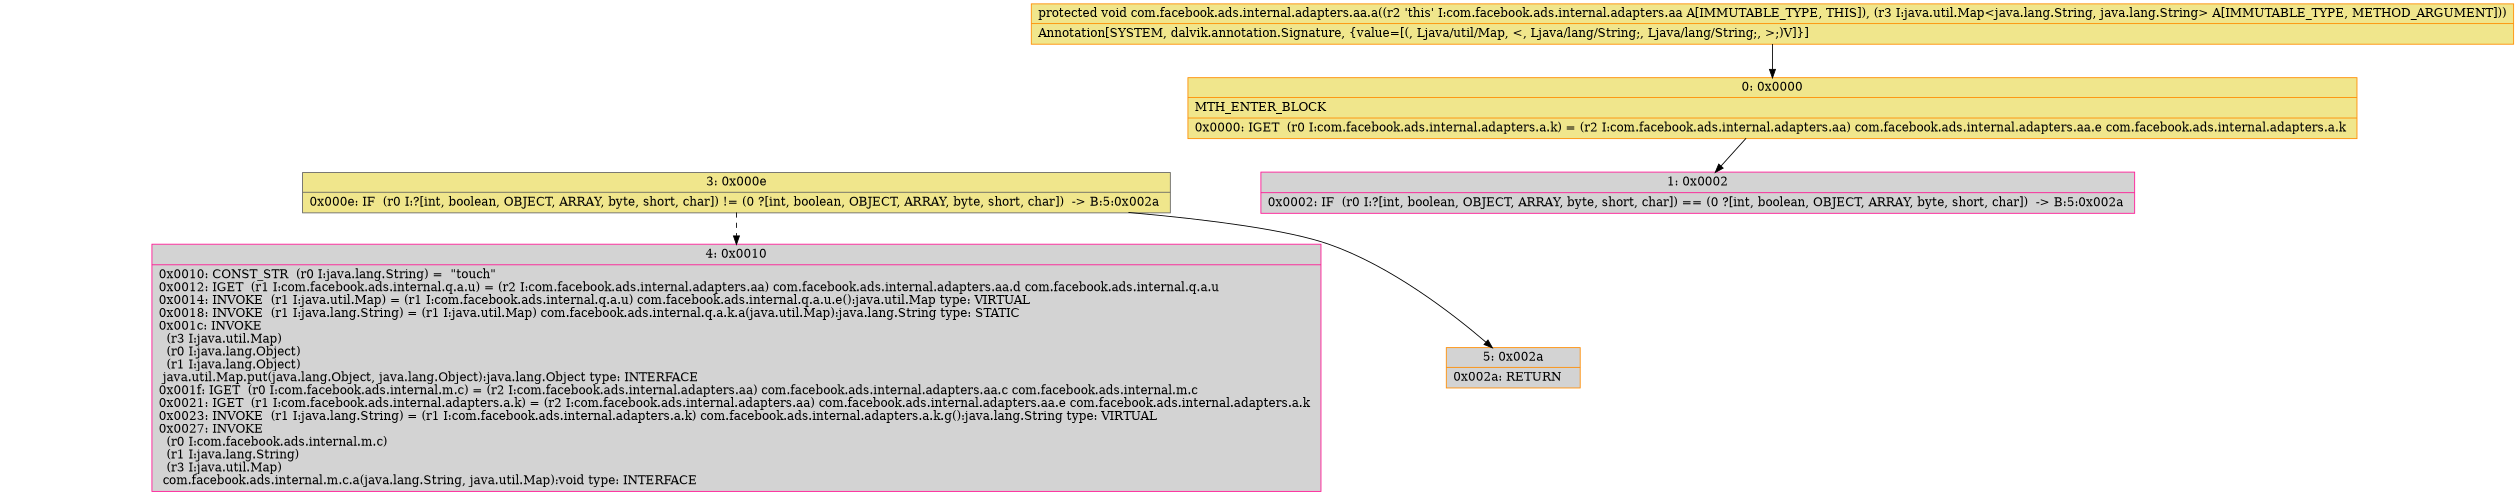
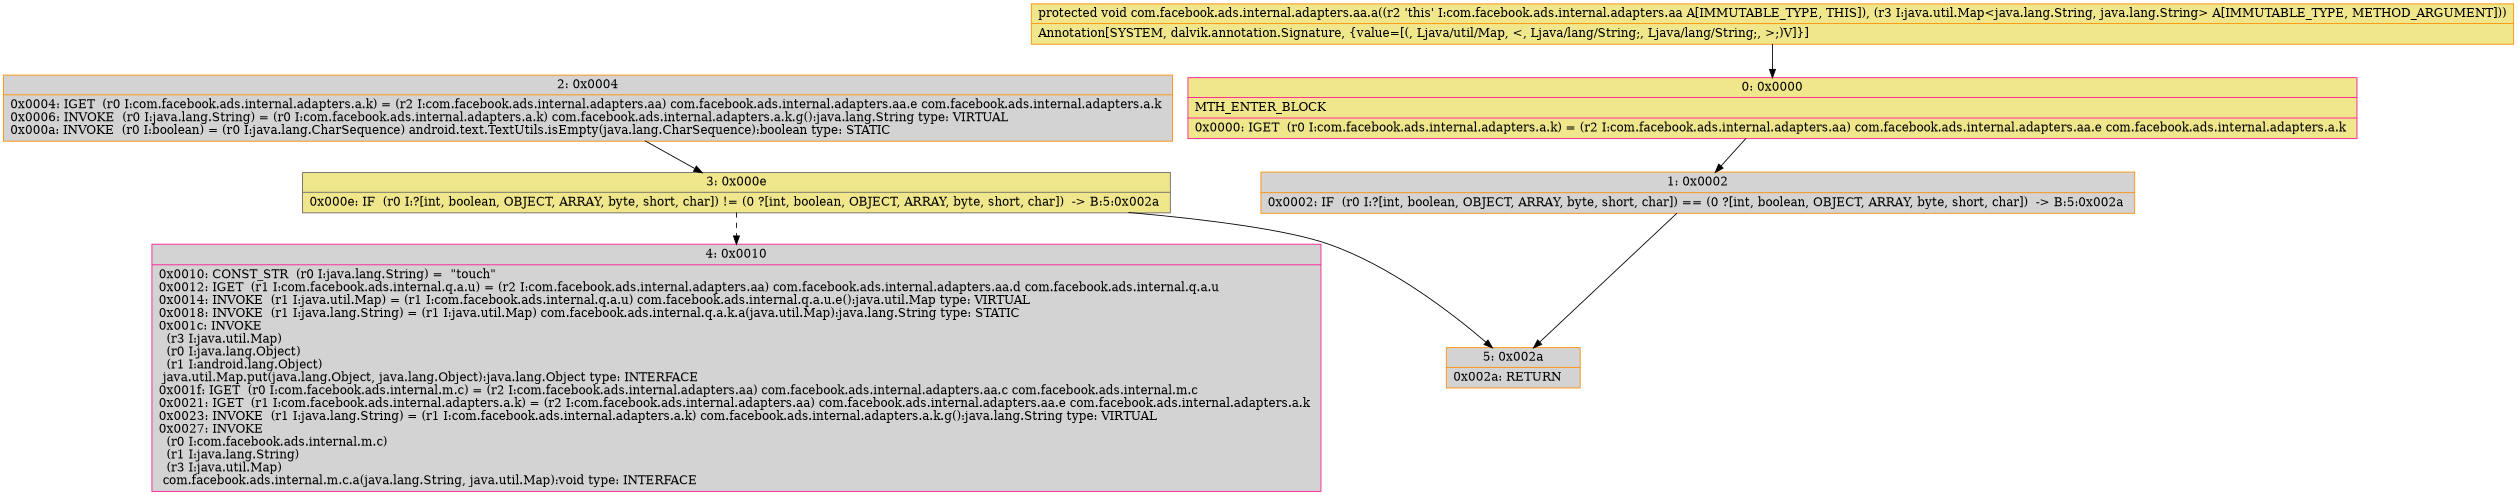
node "2: 0x0004": added
node "0: 0x0000": color darkorange -> deeppink
node "1: 0x0002": color deeppink -> darkorange
edge "1: 0x0002" -> "5: 0x002a": added
node "4: 0x0010": text "(r1 I:java.lang.Object)" -> "(r1 I:android.lang.Object)"
